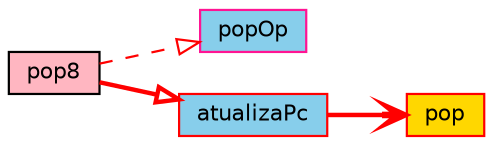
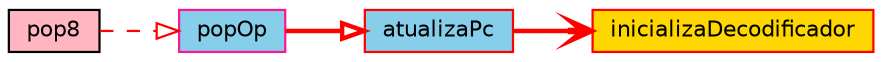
edge "pop8" -> "atualizaPc": now "popOp" -> "atualizaPc"
node "pop": label "pop" -> "inicializaDecodificador"
